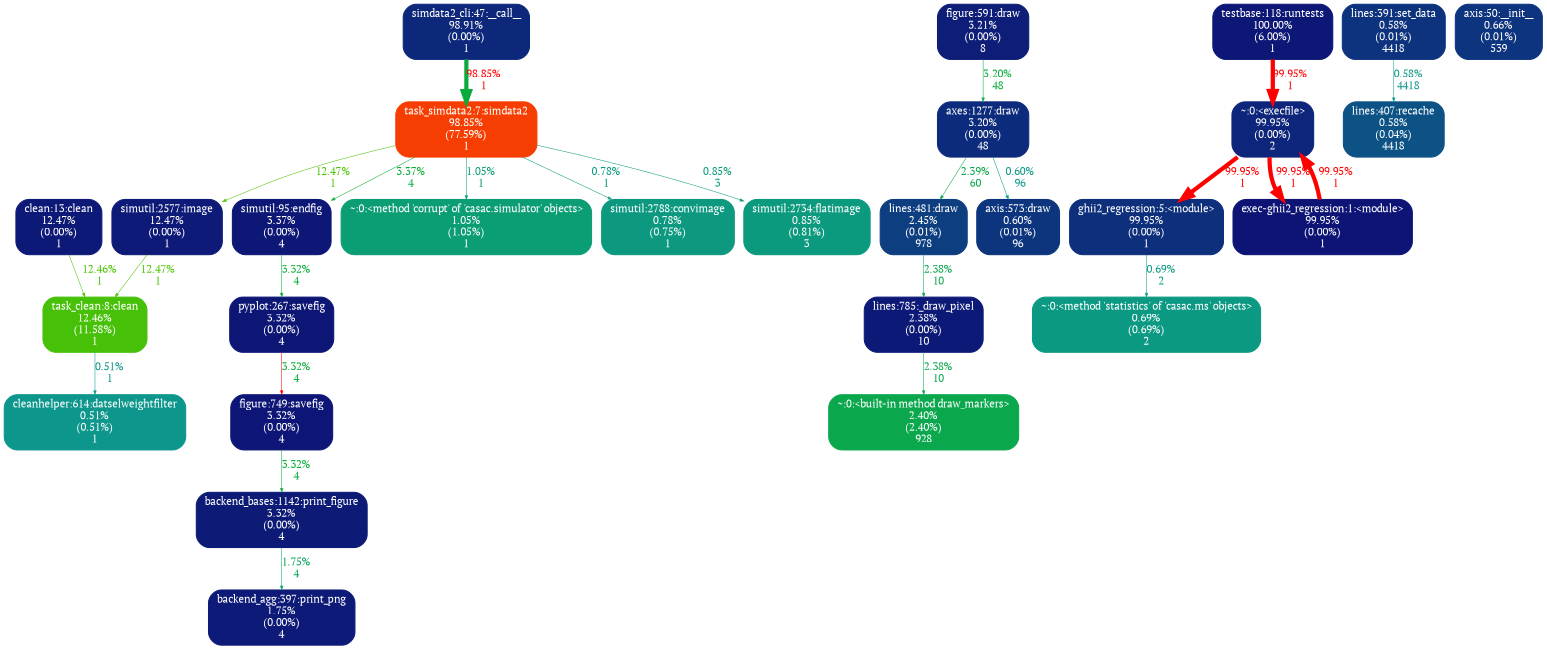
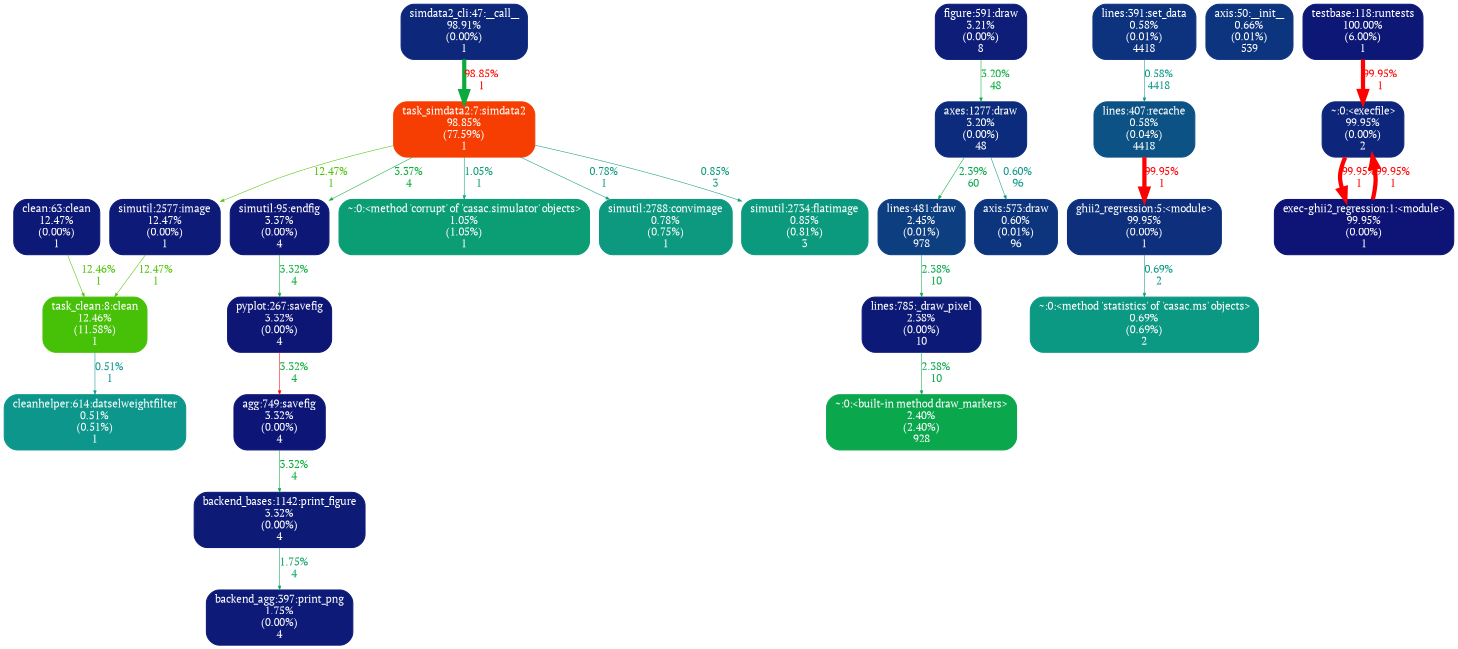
edge "~:0:<execfile> 99.95% (0.00%) 2" -> "ghii2_regression:5:<module> 99.95% (0.00%) 1": now "lines:407:recache 0.58% (0.04%) 4418" -> "ghii2_regression:5:<module> 99.95% (0.00%) 1"
node "clean:13:clean 12.47% (0.00%) 1": label "clean:13:clean 12.47% (0.00%) 1" -> "clean:63:clean 12.47% (0.00%) 1"
node "figure:749:savefig 3.32% (0.00%) 4": label "figure:749:savefig 3.32% (0.00%) 4" -> "agg:749:savefig 3.32% (0.00%) 4"
